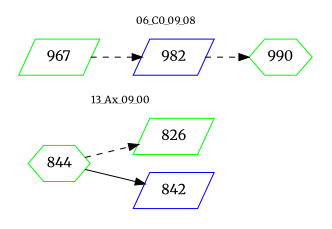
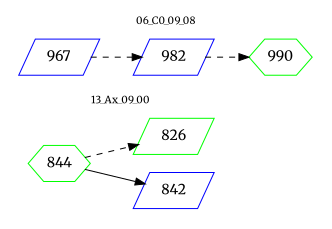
node "967": color green -> blue
